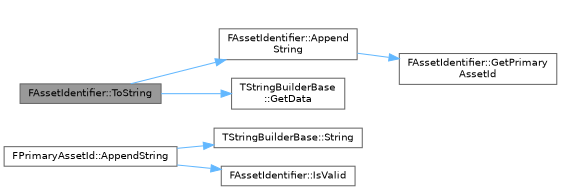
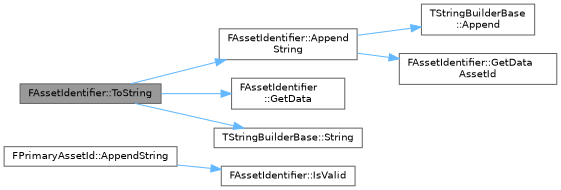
node "TStringBuilderBase ::Append": added
node "FAssetIdentifier::GetPrimary AssetId": label "FAssetIdentifier::GetPrimary AssetId" -> "FAssetIdentifier::GetData AssetId"
node "TStringBuilderBase ::GetData": label "TStringBuilderBase ::GetData" -> "FAssetIdentifier ::GetData"
edge "FPrimaryAssetId::AppendString" -> "TStringBuilderBase::String": now "FAssetIdentifier::ToString" -> "TStringBuilderBase::String"
